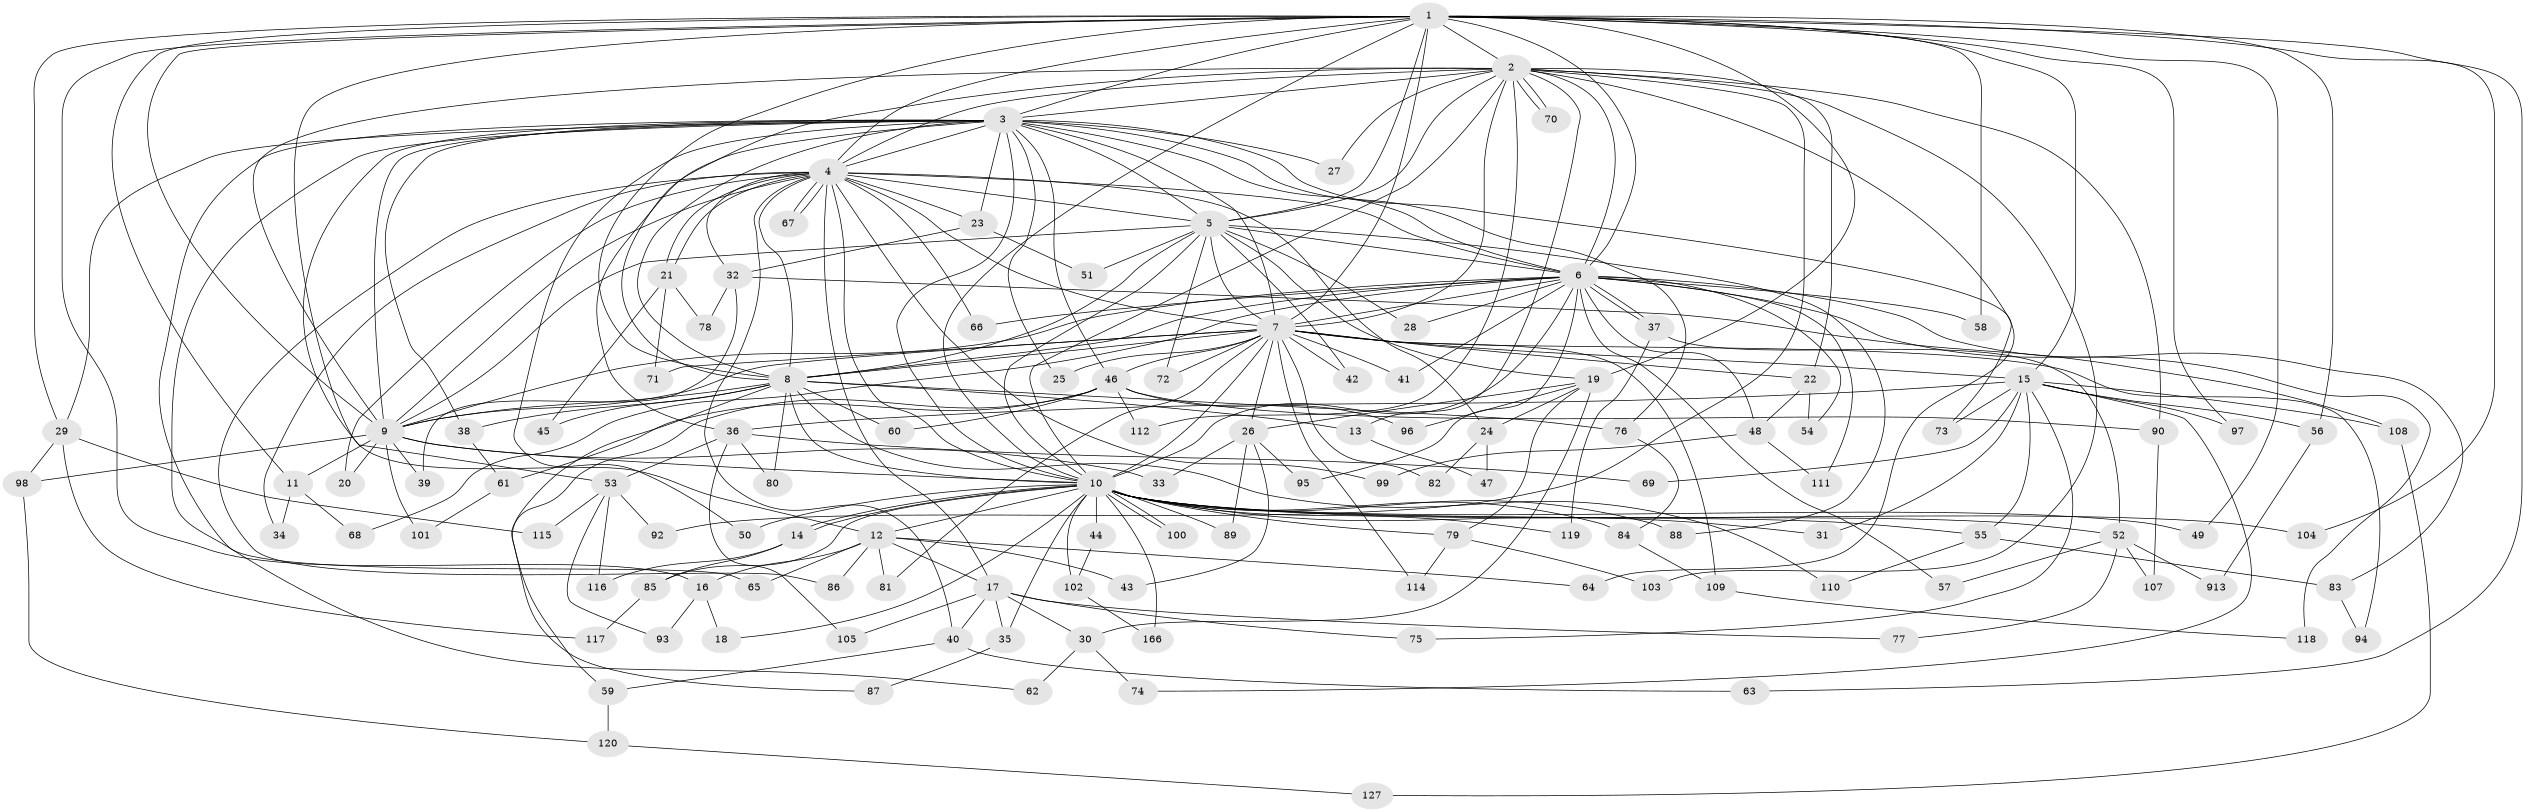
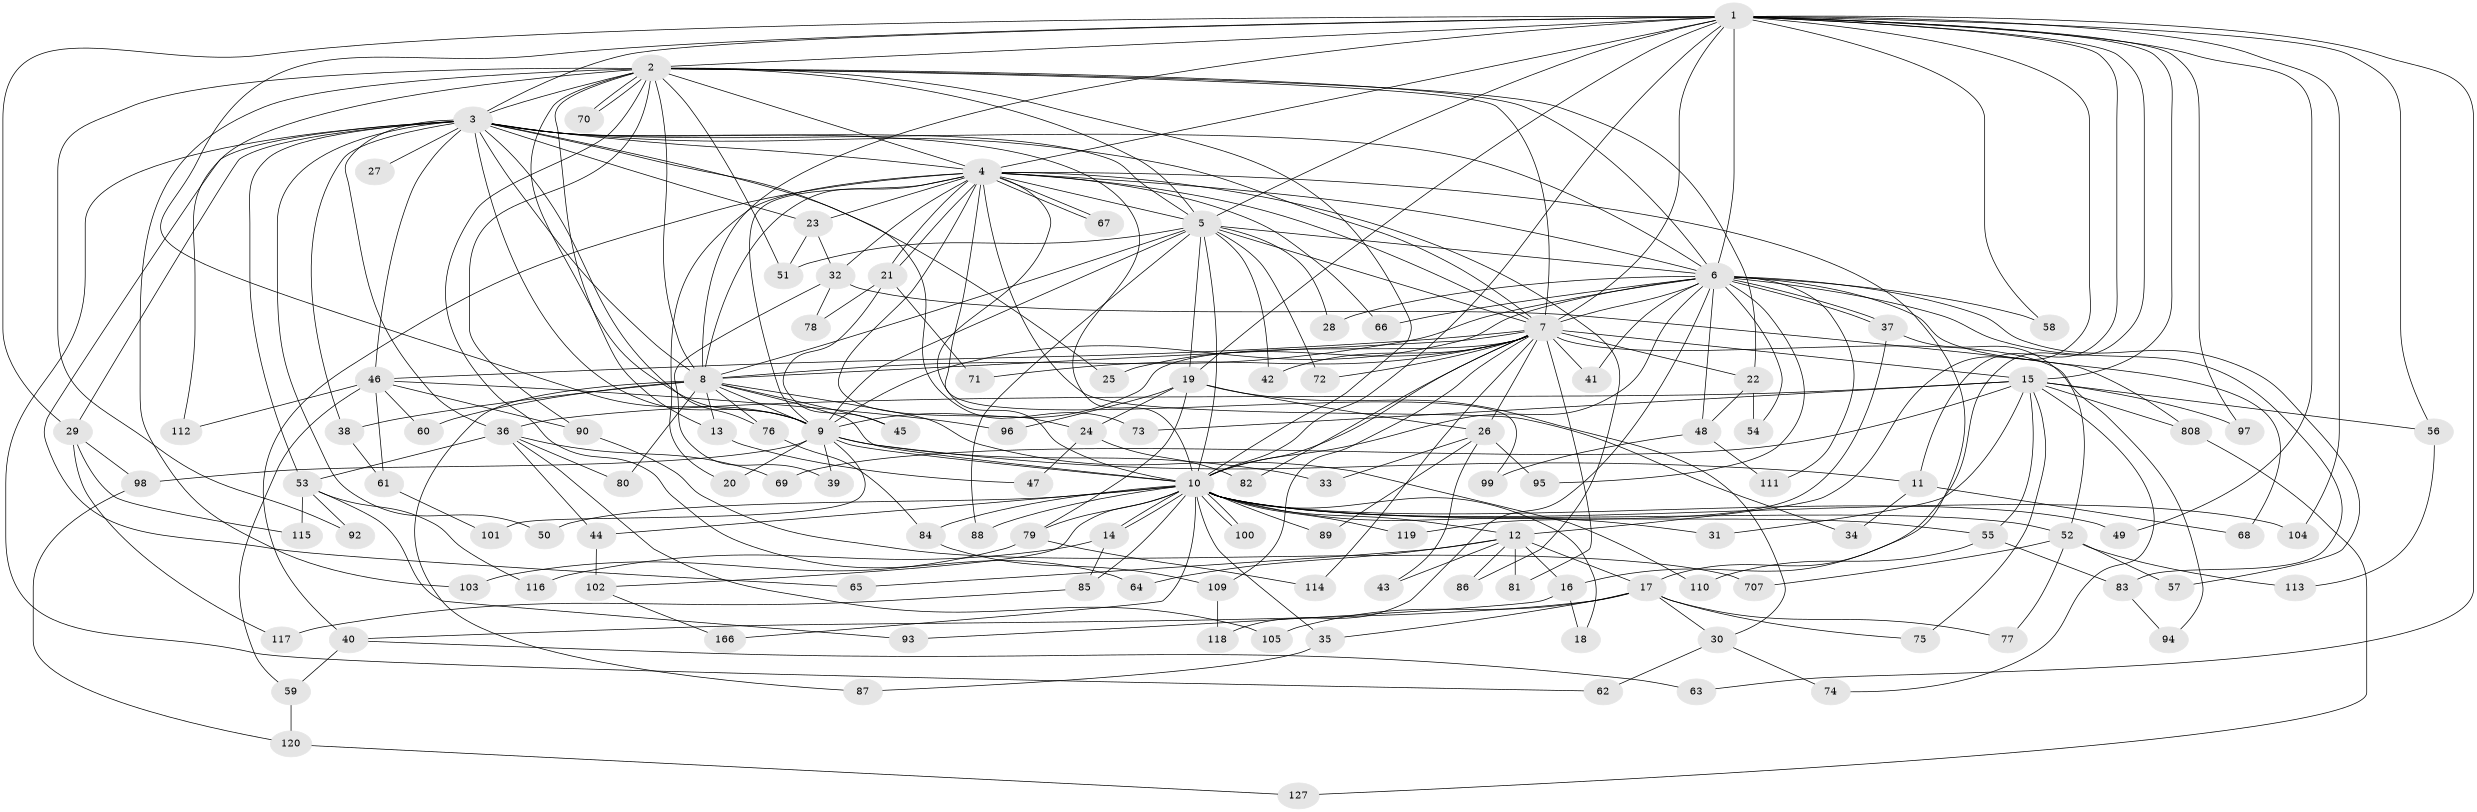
edge "2" -- "27": now "2" -- "51"
node "108": label "108" -> "808"
edge "36" -- "44": added
node "107": label "107" -> "707"
node "913": label "913" -> "113"
